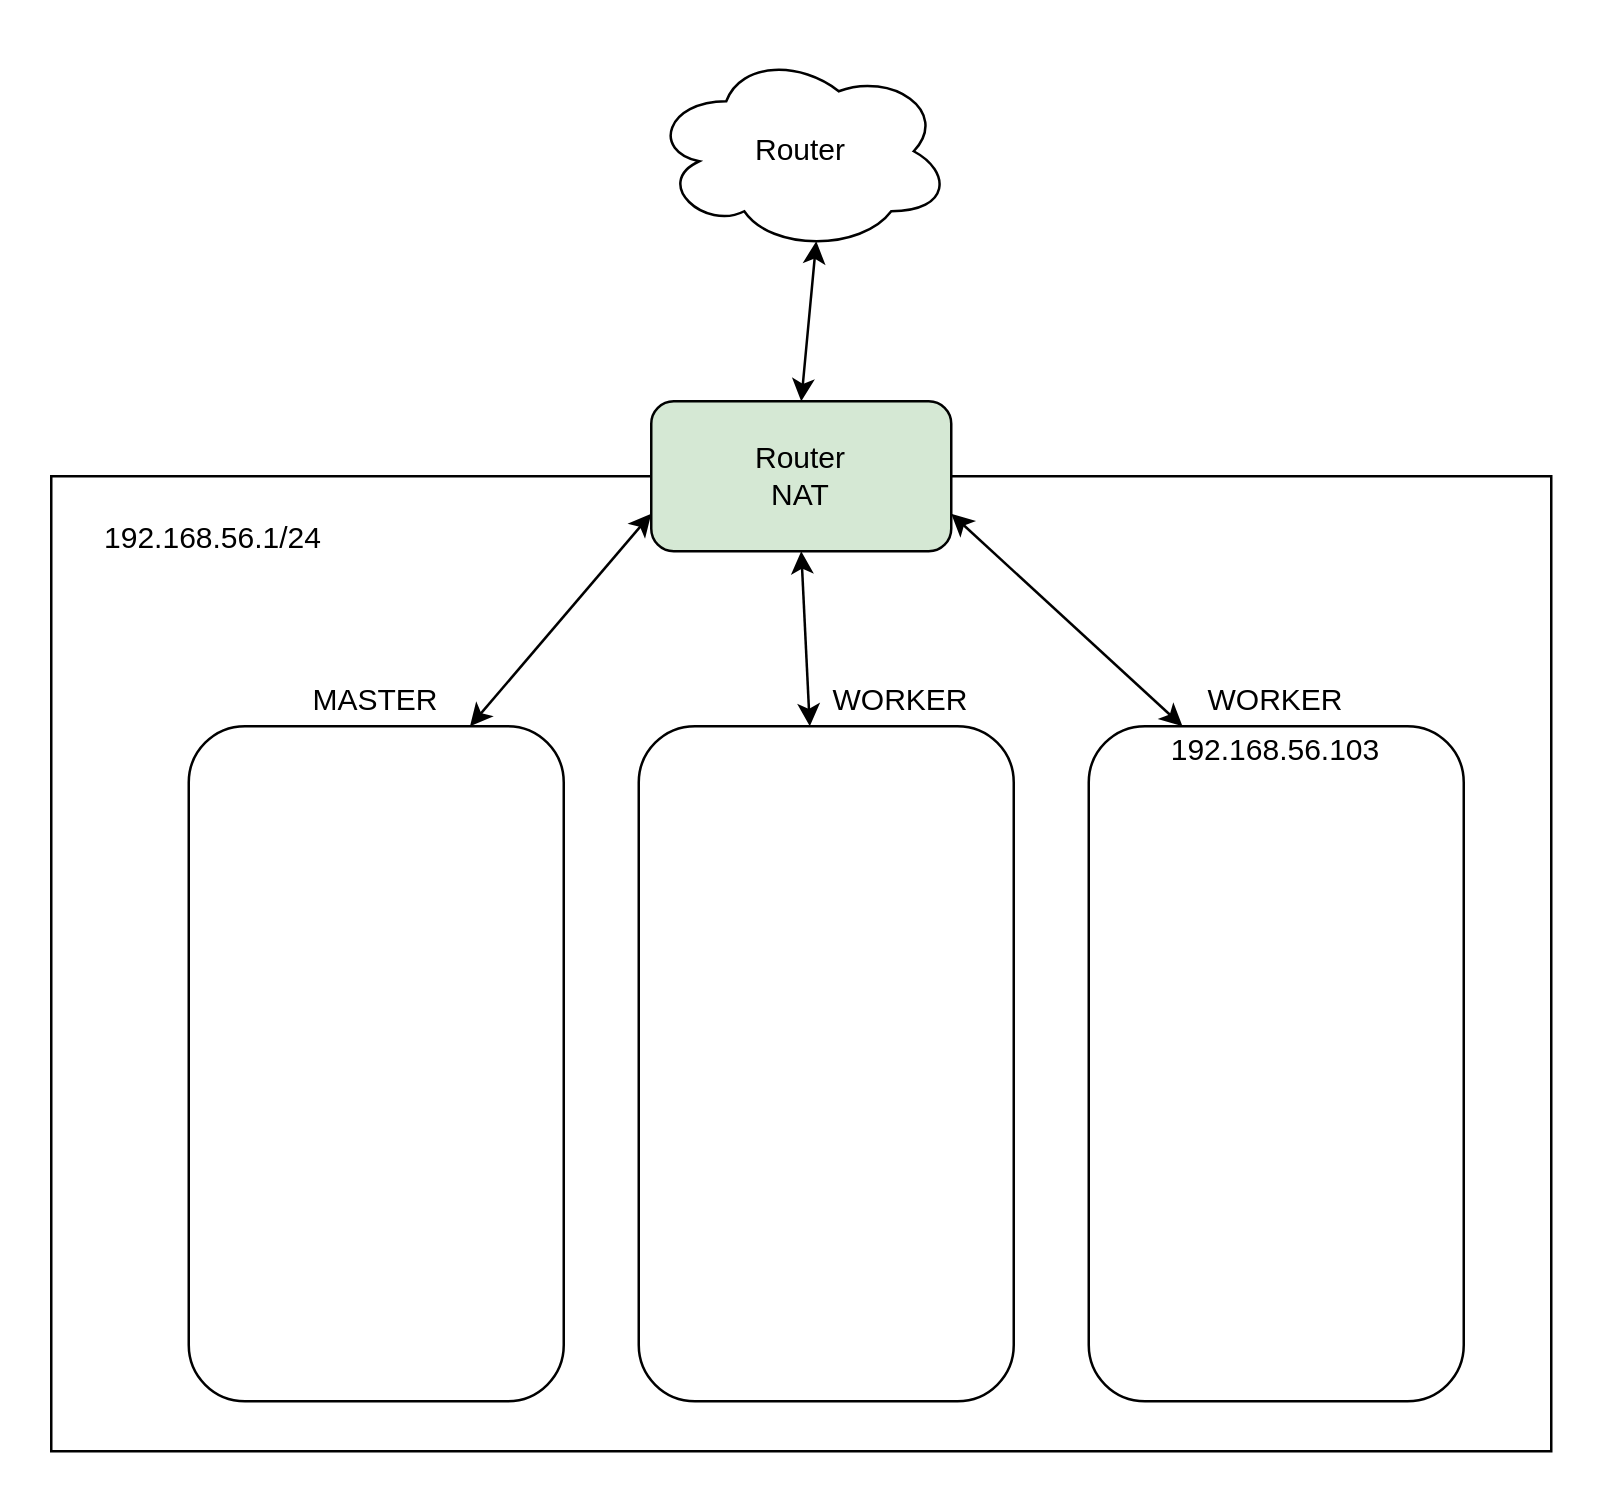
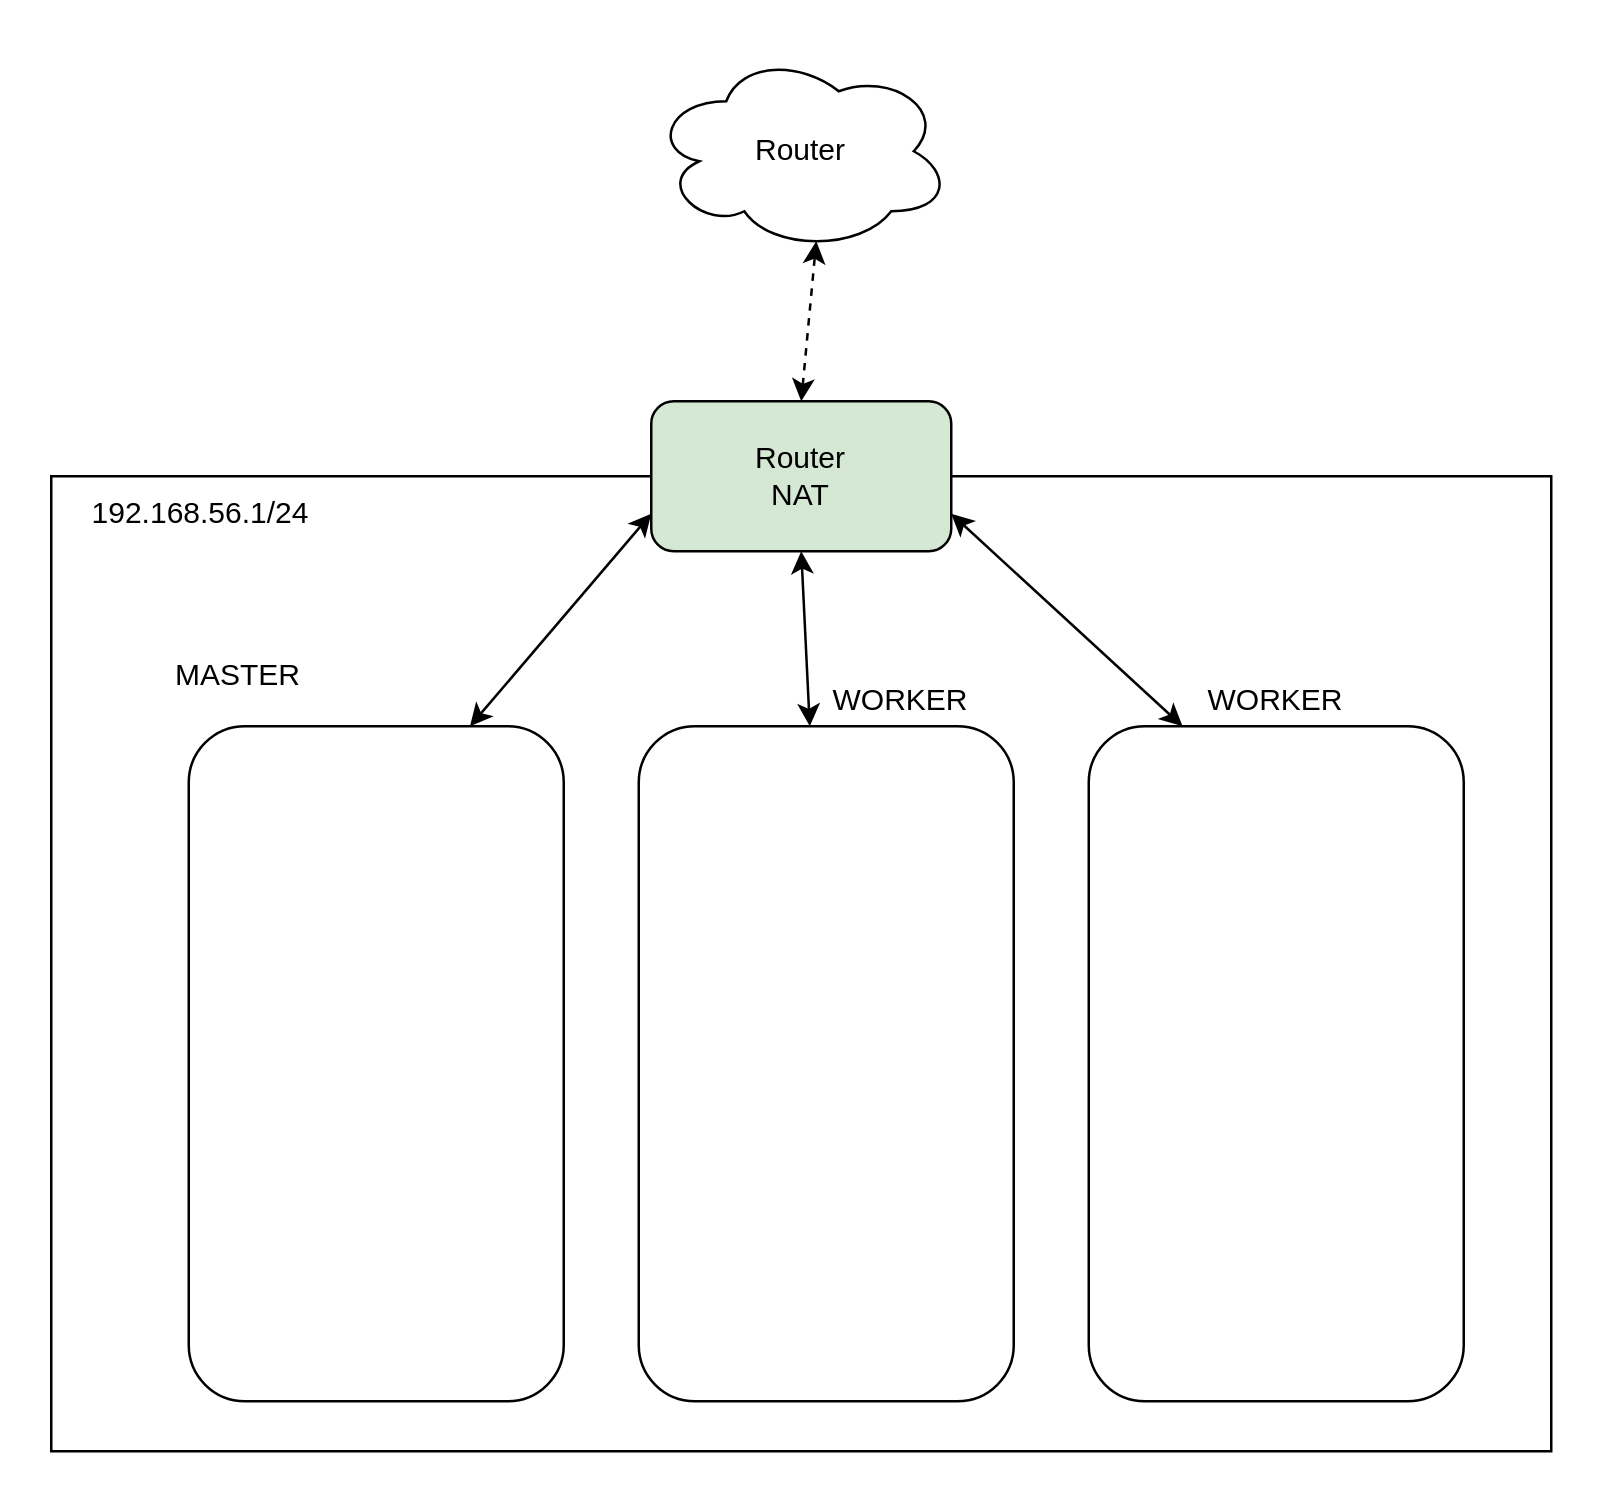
edge "Router" -- "Router NAT": style solid -> dashed
node "192.168.56.1/24": moved (214, 539) -> (201, 514)
node "MASTER": moved (376, 701) -> (239, 676)
node "192.168.56.103": removed
